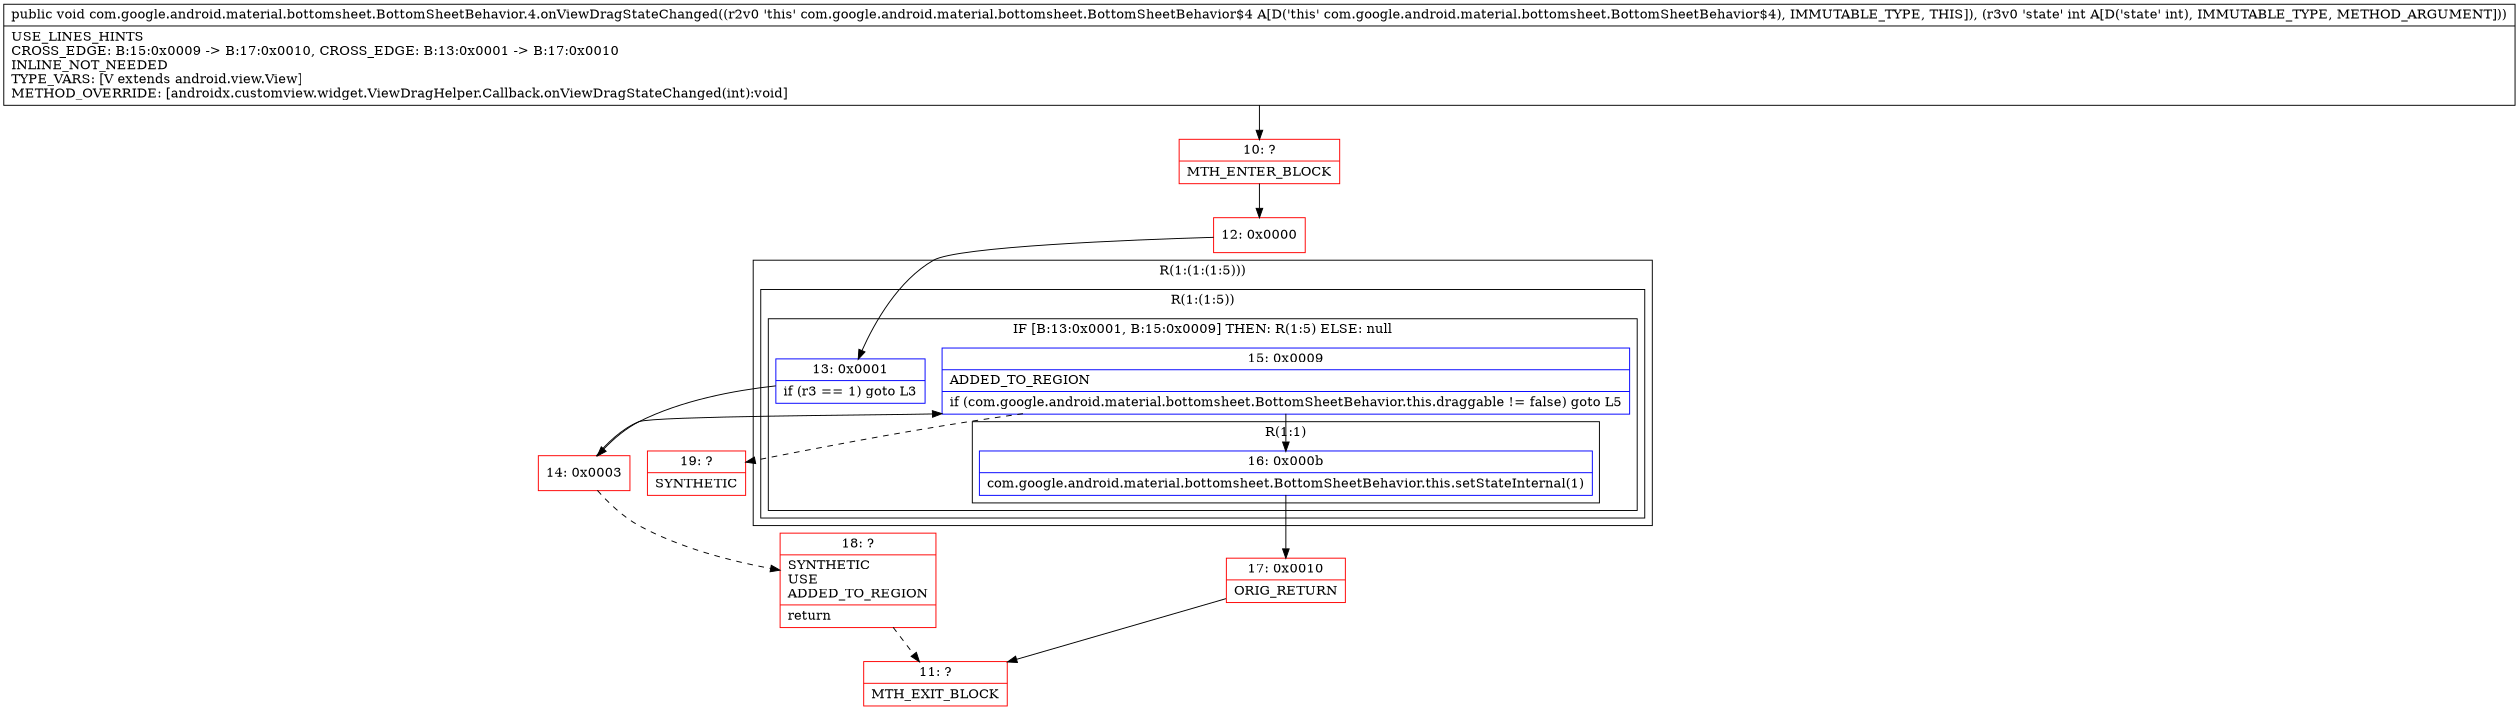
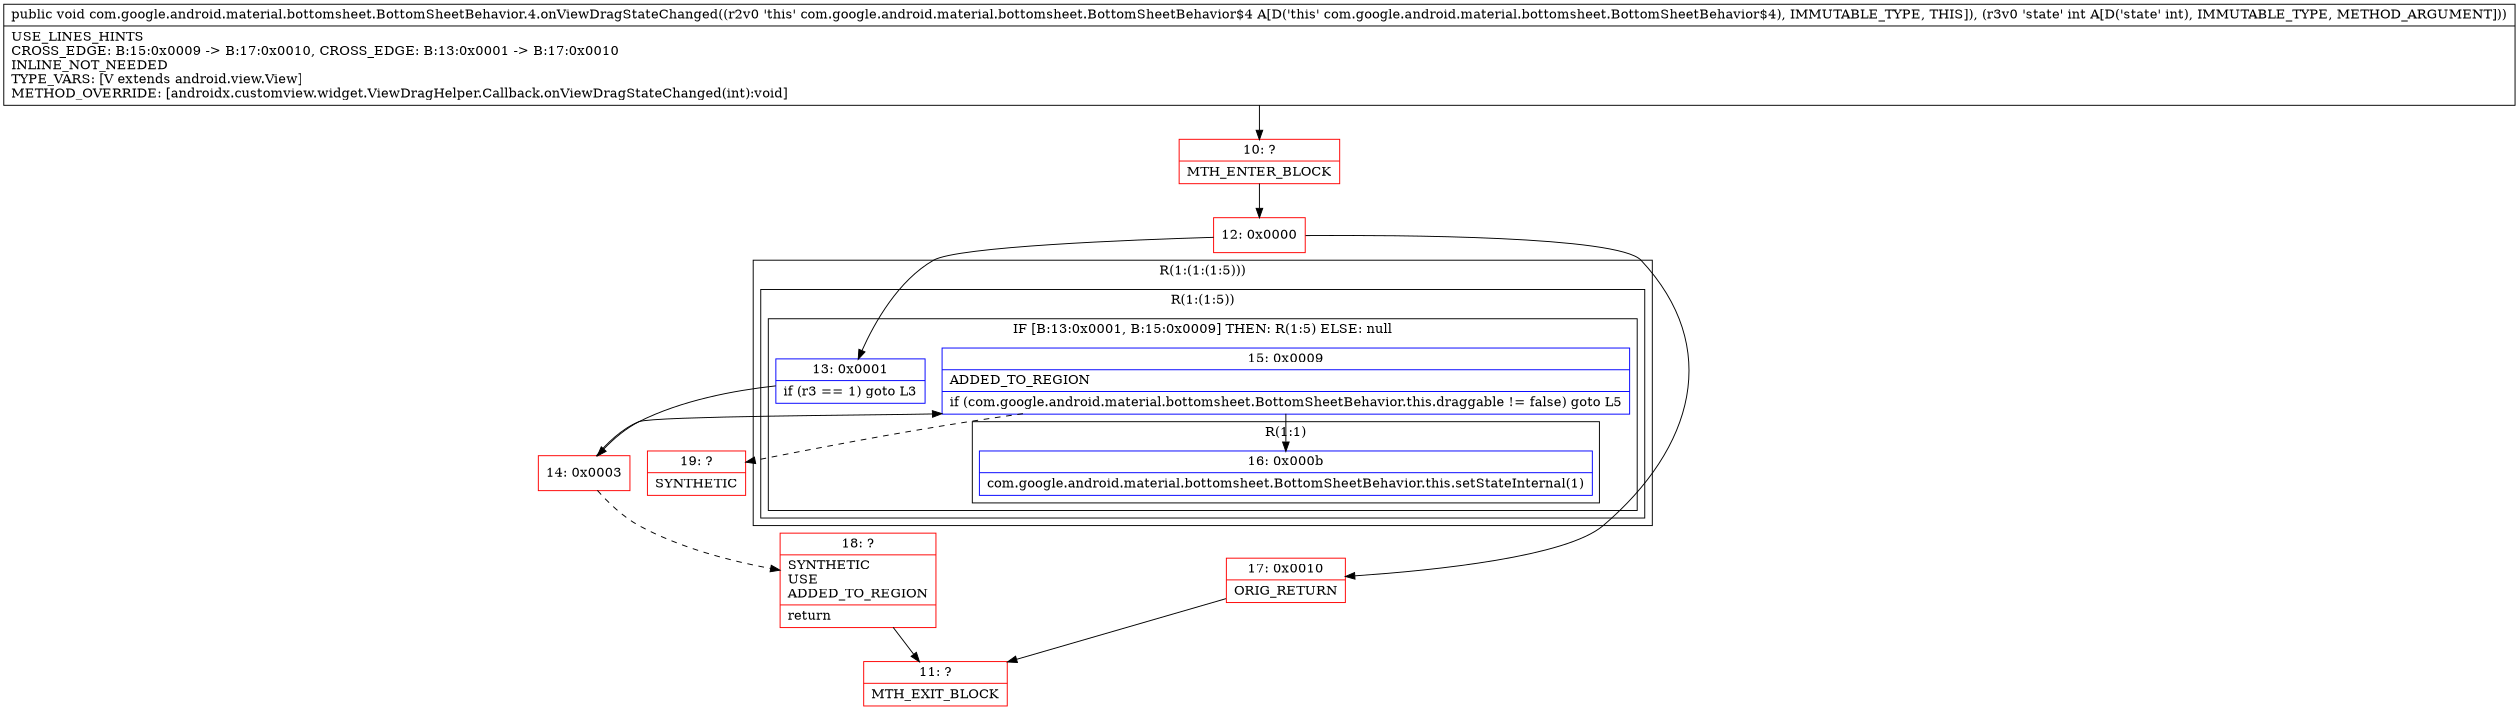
edge "16: 0x000b" -> "17: 0x0010": now "12: 0x0000" -> "17: 0x0010"
edge "18: ?" -> "11: ?": style dashed -> solid
